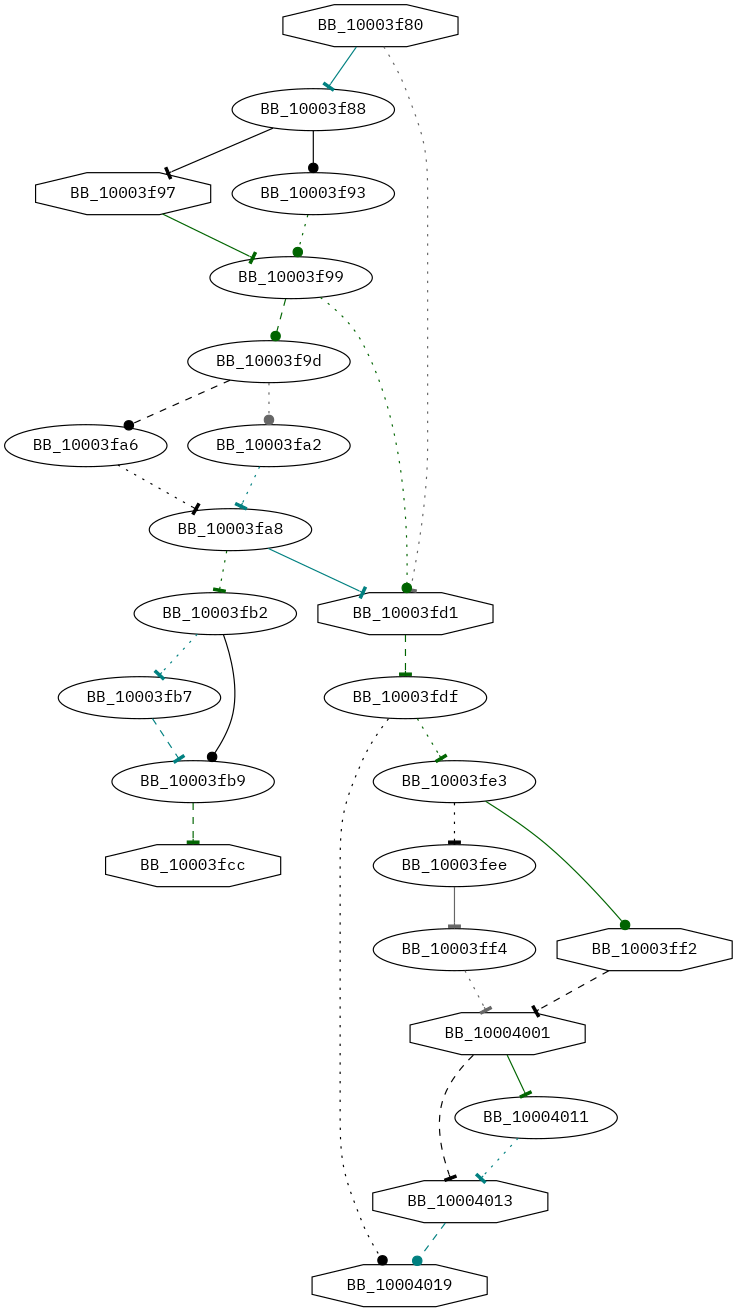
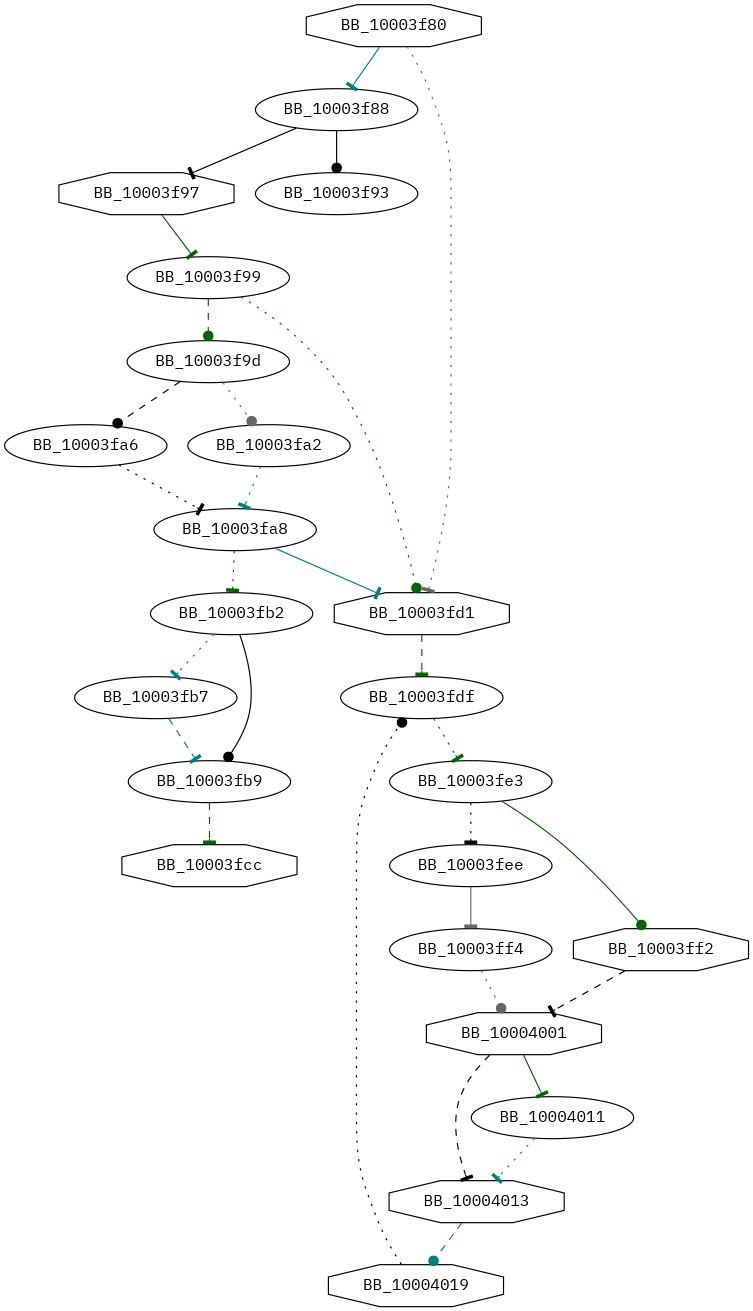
edge "BB_10003f93" -> "BB_10003f99": removed
edge "BB_10003fdf" -> "BB_10004019": reversed
edge "BB_10003ff4" -> "BB_10004001": arrowhead tee -> dot
